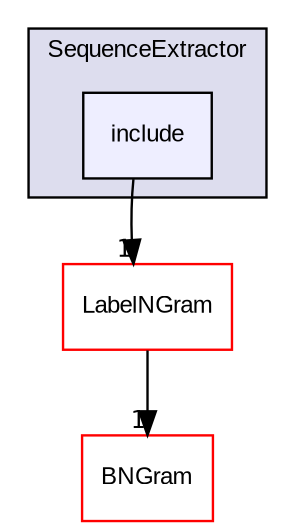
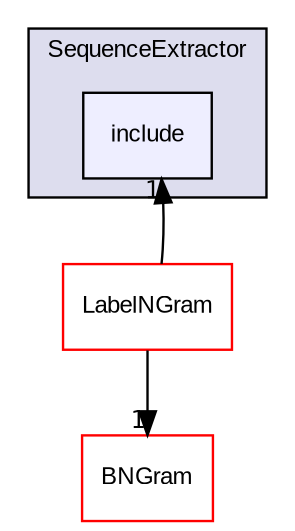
edge "include" -> "LabelNGram": reversed
